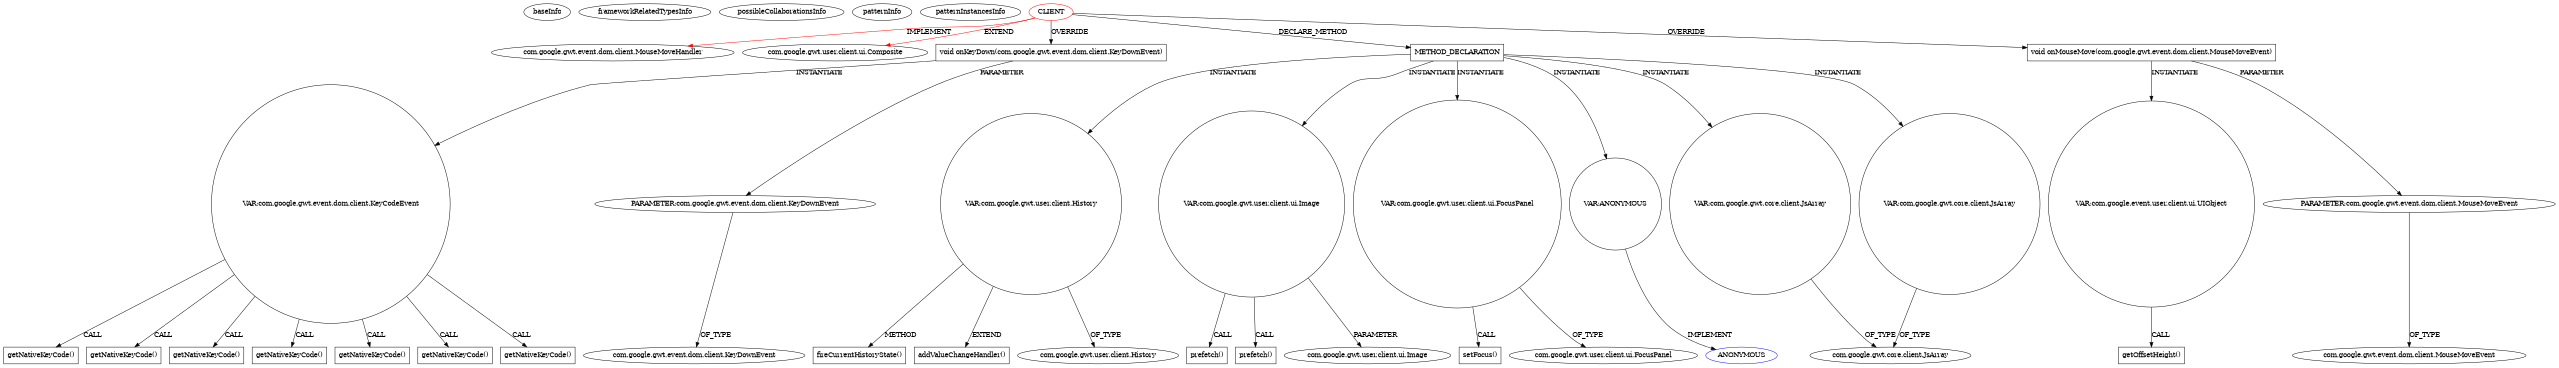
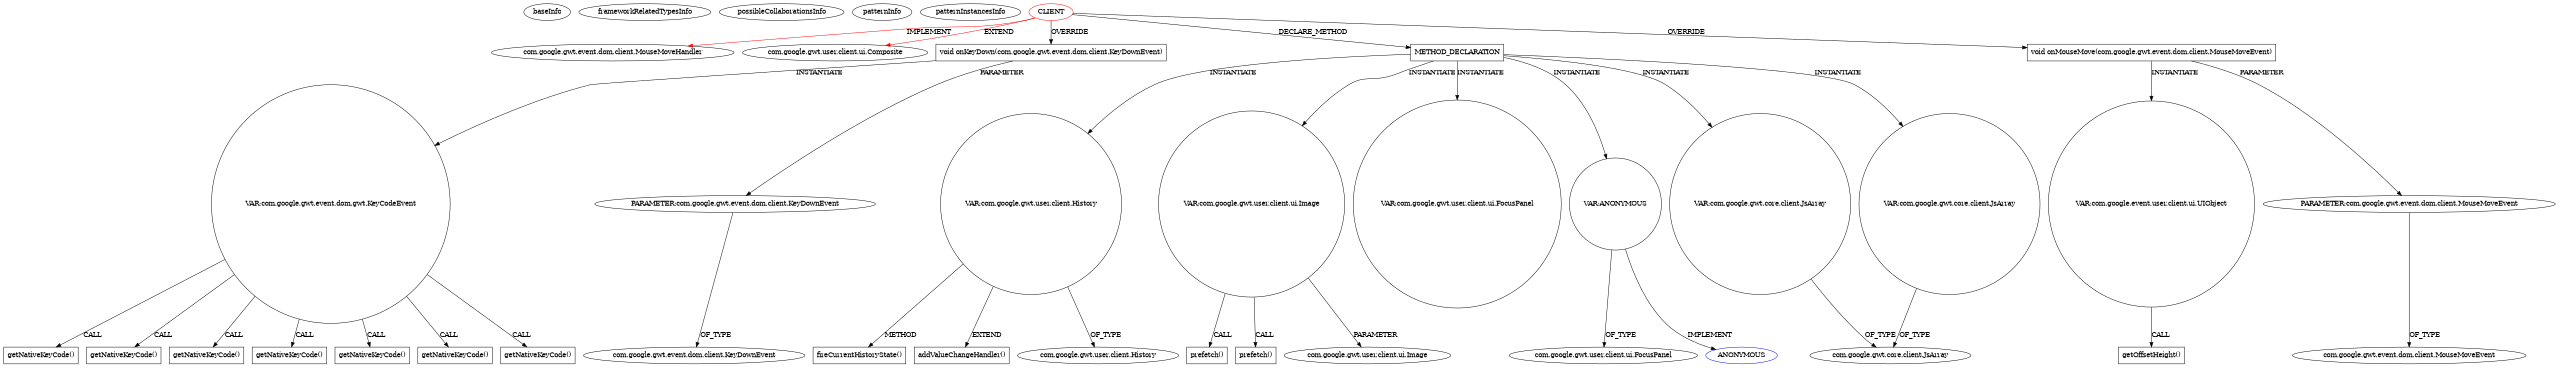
node "VAR:com.google.gwt.event.dom.client.KeyCodeEvent": label "VAR:com.google.gwt.event.dom.client.KeyCodeEvent" -> "VAR:com.google.gwt.event.dom.gwt.KeyCodeEvent"
edge "VAR:com.google.gwt.user.client.ui.FocusPanel" -> "com.google.gwt.user.client.ui.FocusPanel": now "VAR:ANONYMOUS" -> "com.google.gwt.user.client.ui.FocusPanel"
node "setFocus()": removed
